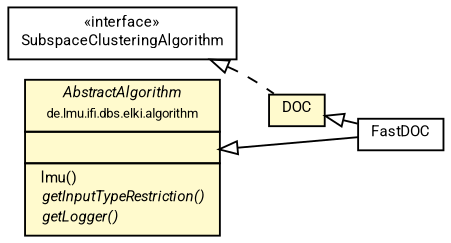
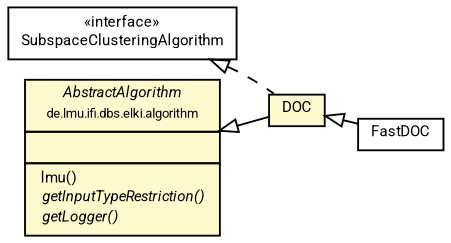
edge "FastDOC" -> "AbstractAlgorithm": now "DOC" -> "AbstractAlgorithm"
